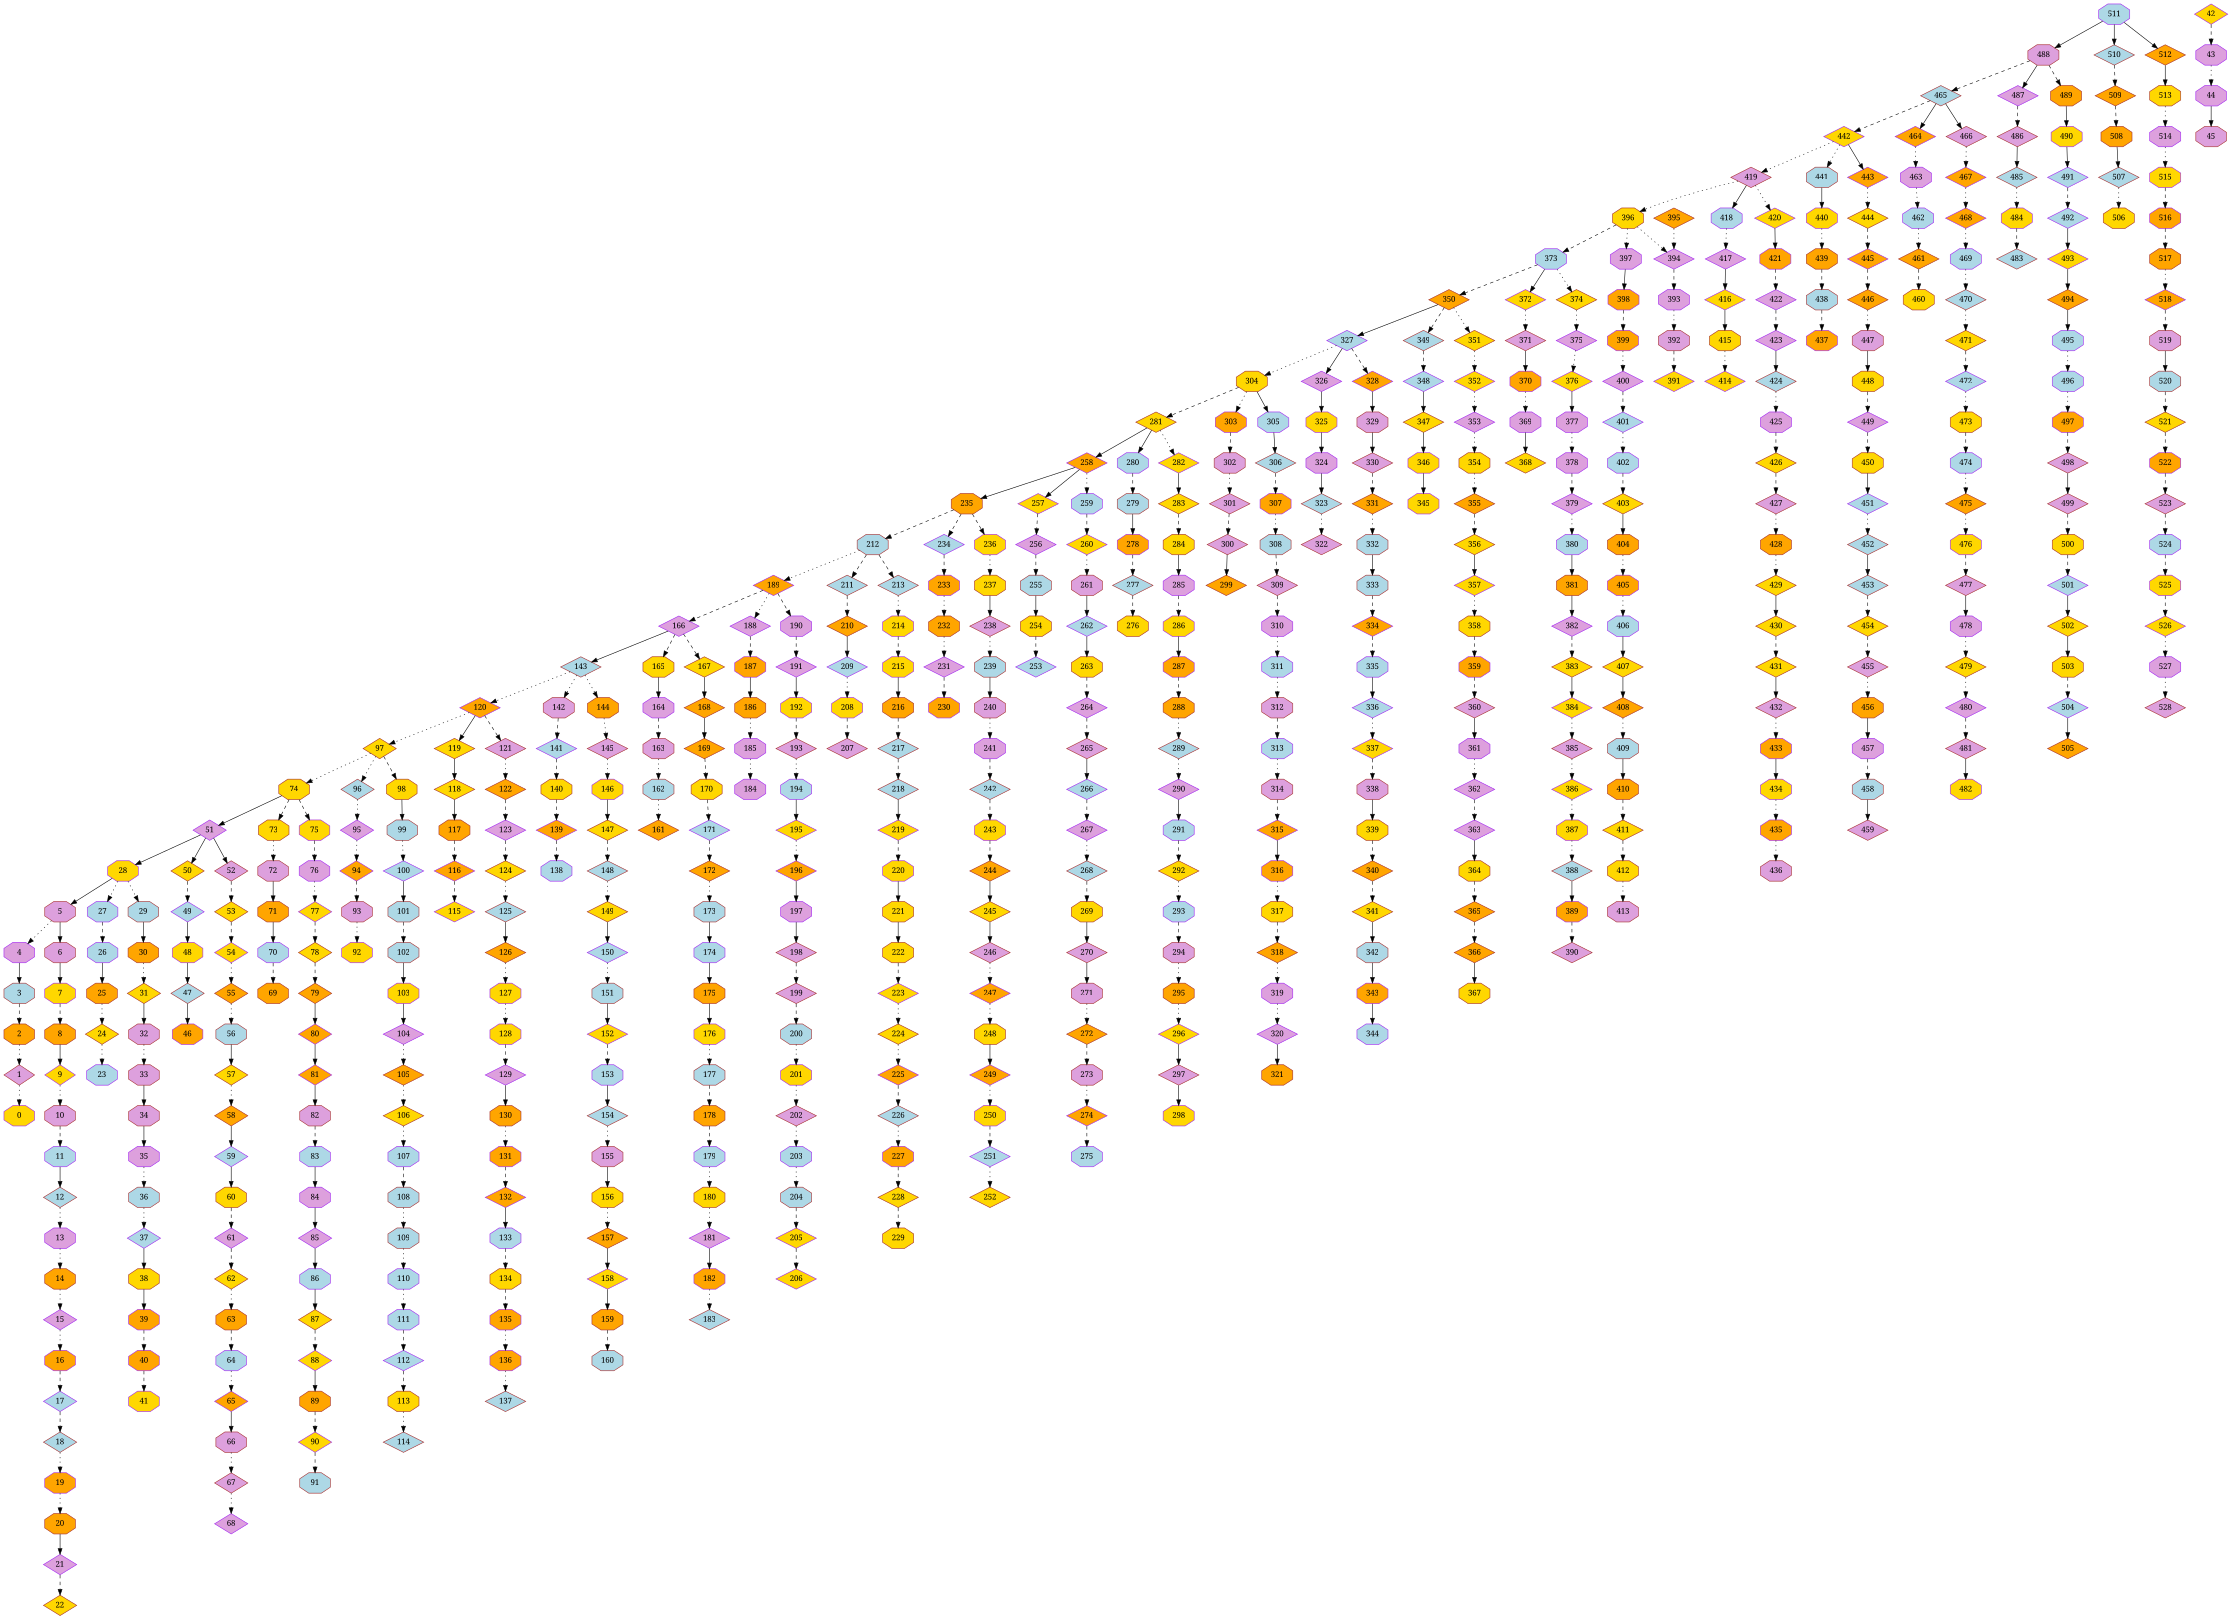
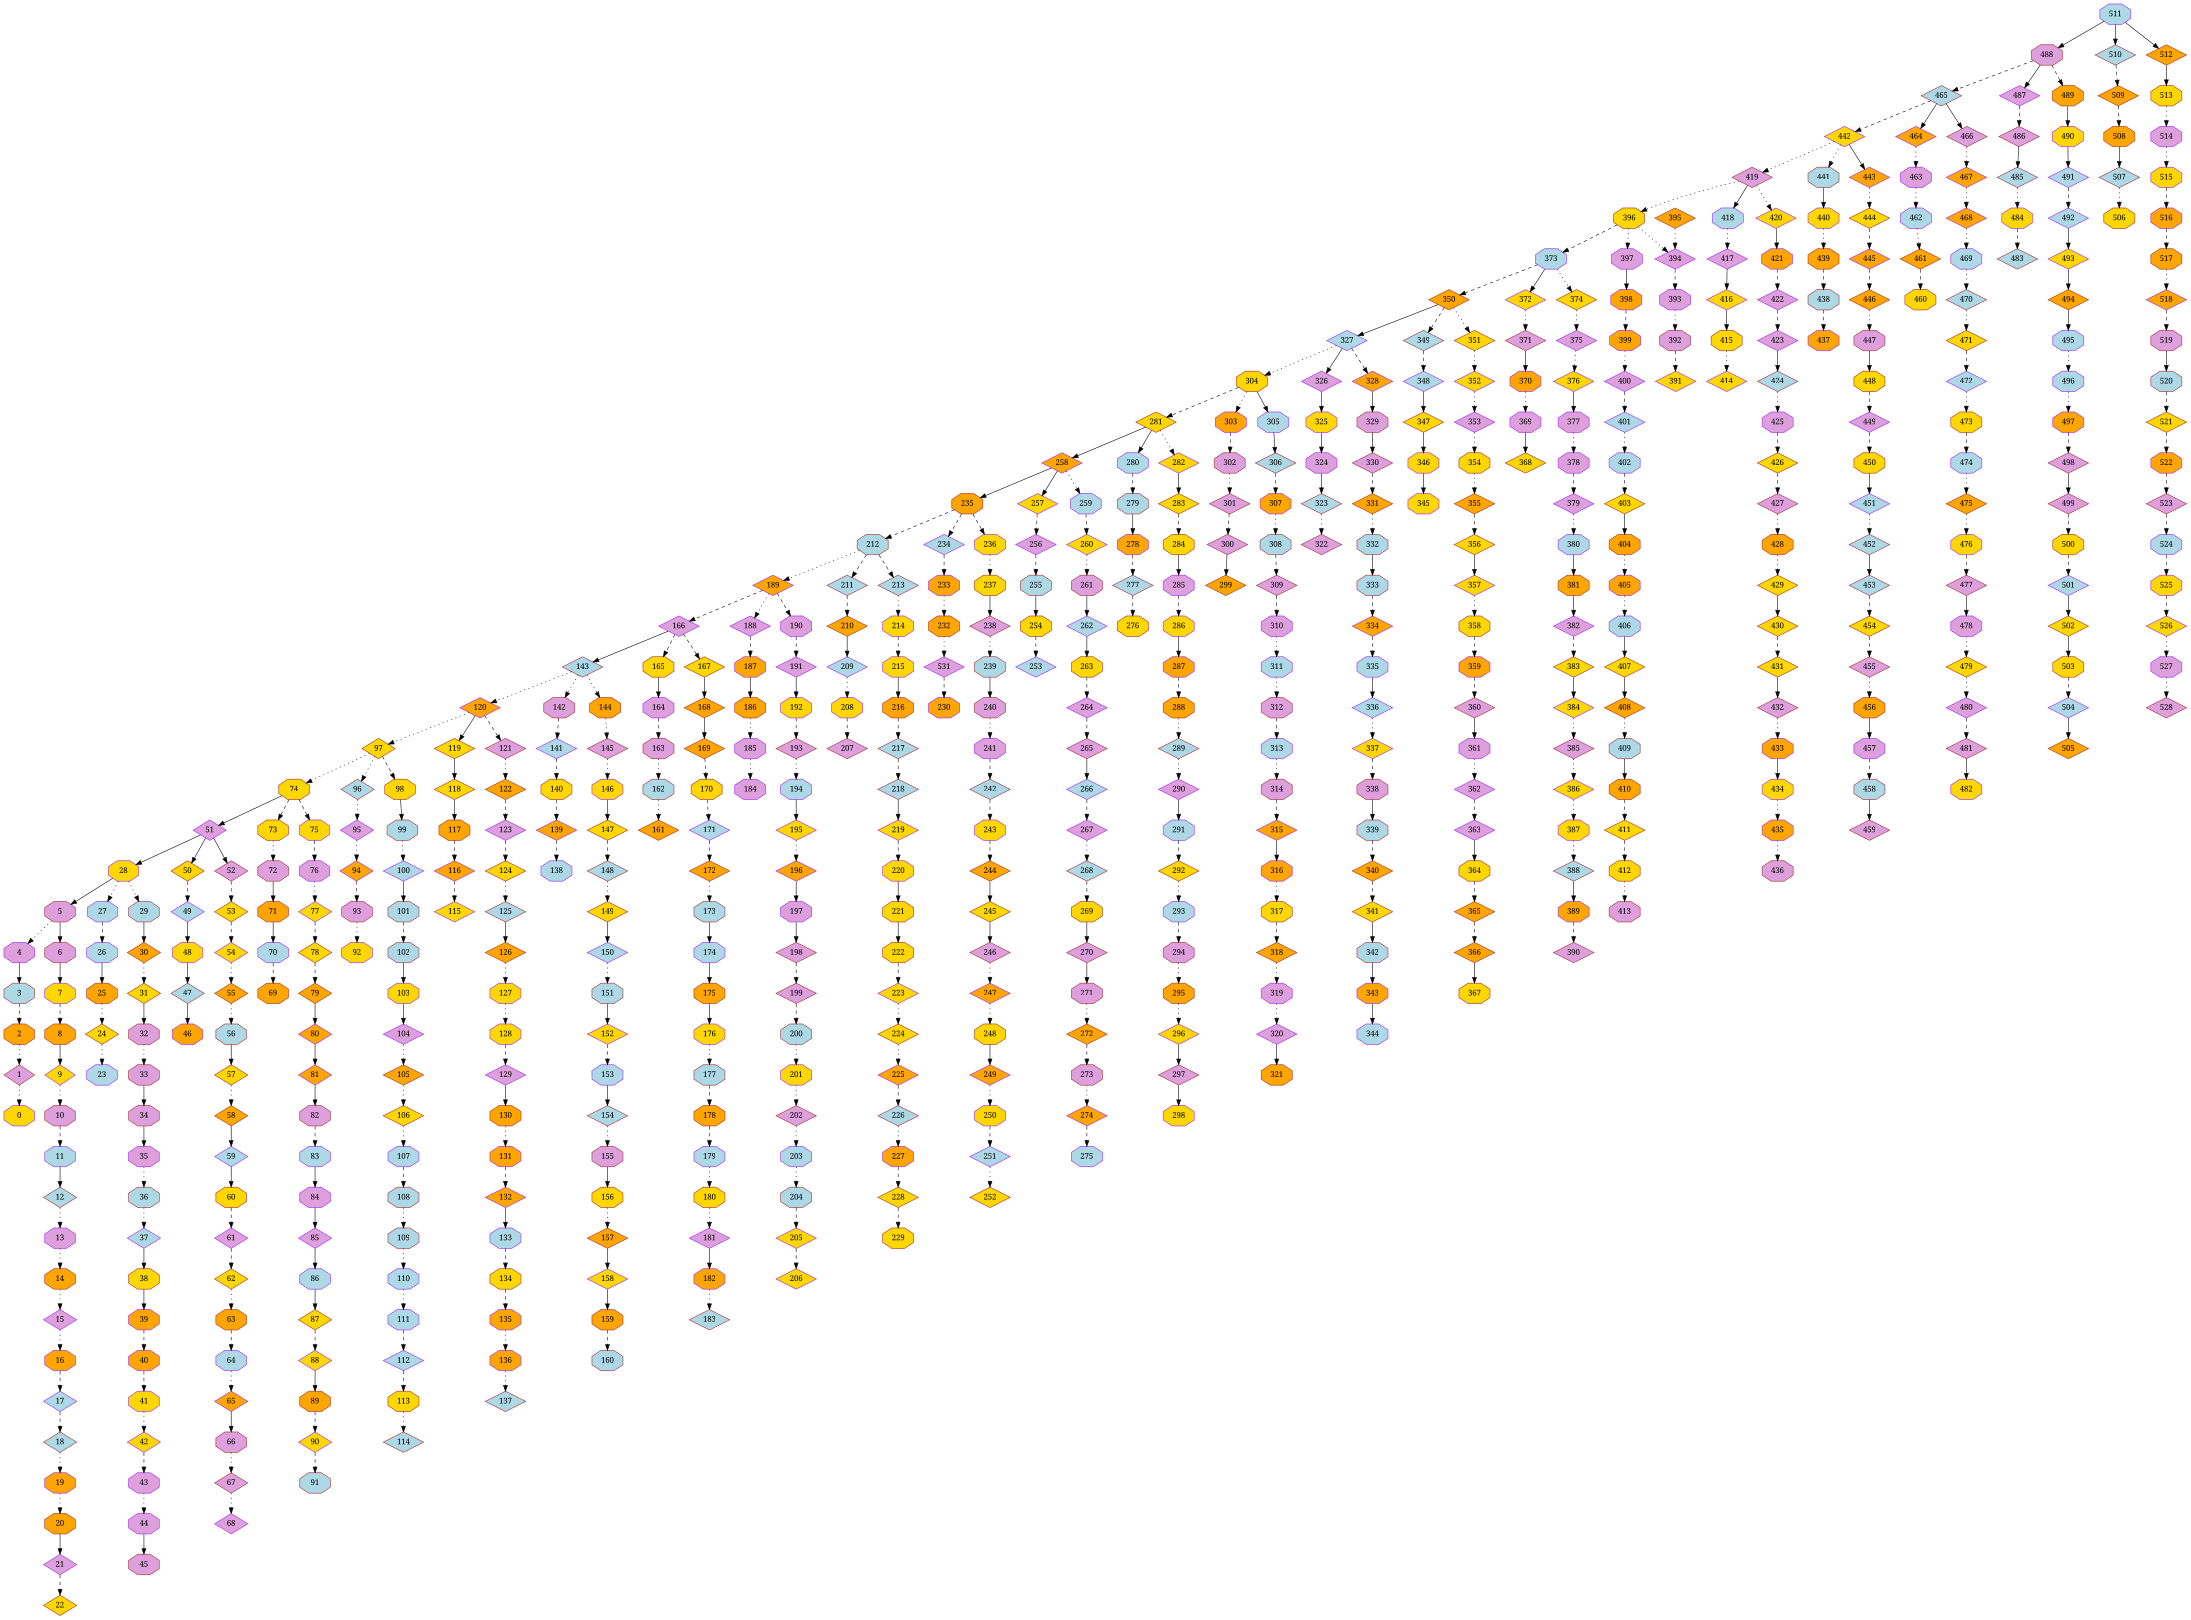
node "231": label "231" -> "531"
node "339": fillcolor gold -> lightblue
node "30": shape octagon -> diamond
edge "41" -> "42": added
